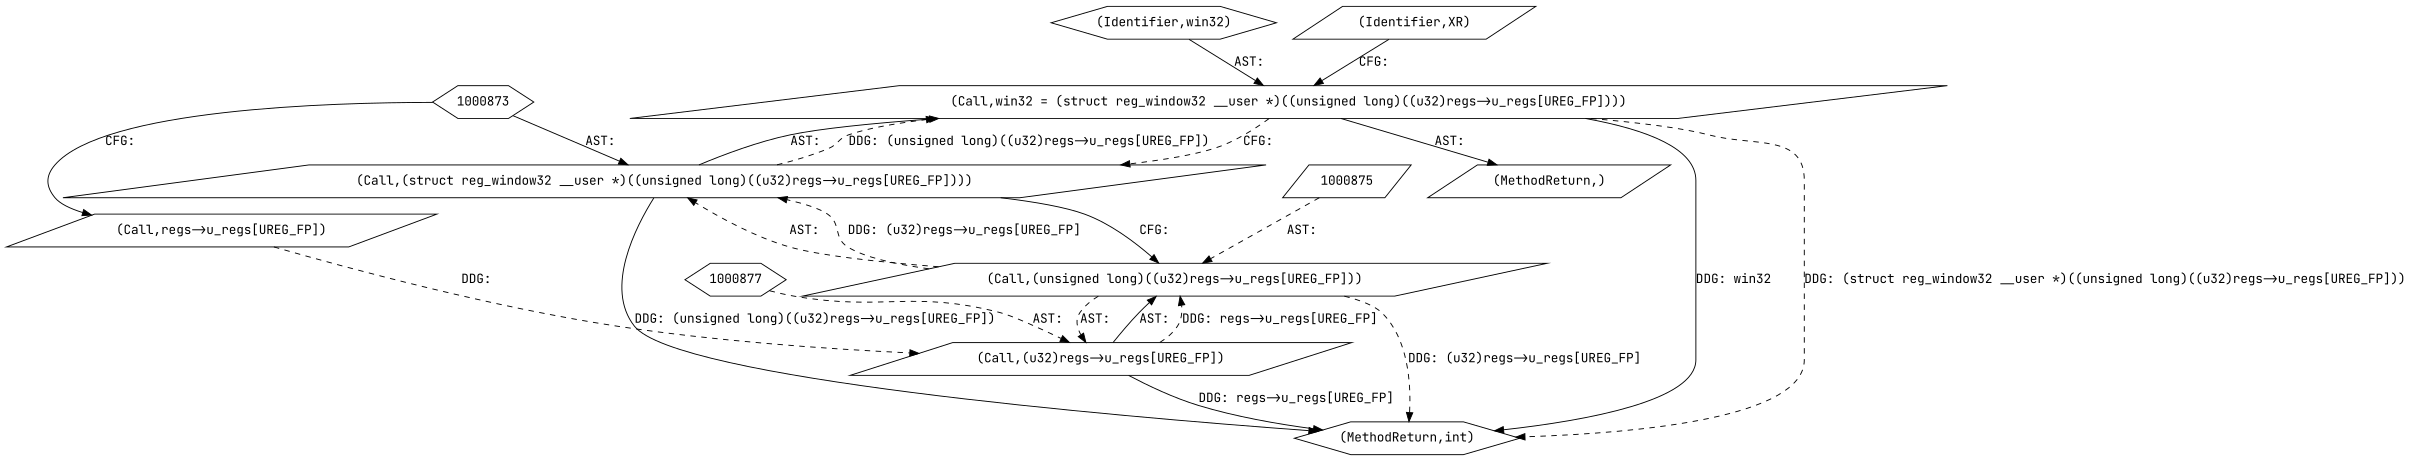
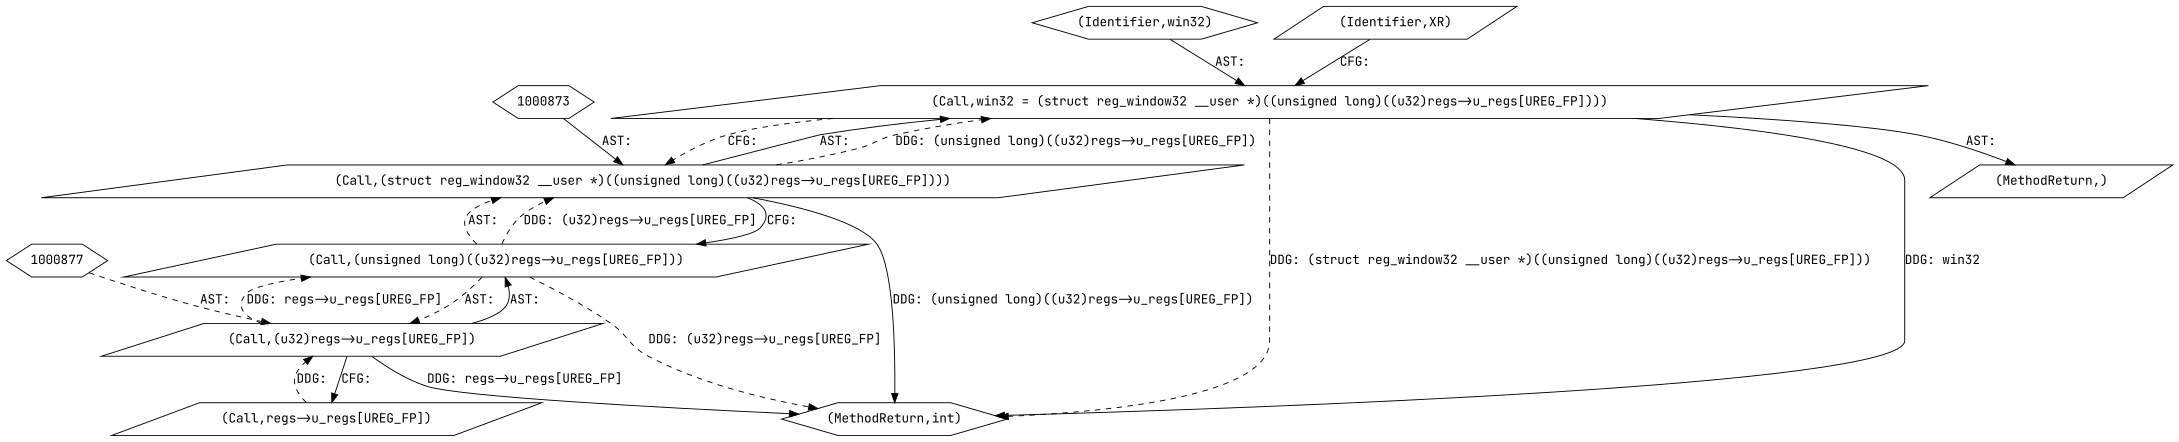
edge "1000873" -> "(Call,regs->u_regs[UREG_FP])": now "(Call,(u32)regs->u_regs[UREG_FP])" -> "(Call,regs->u_regs[UREG_FP])"
node "1000875": removed
